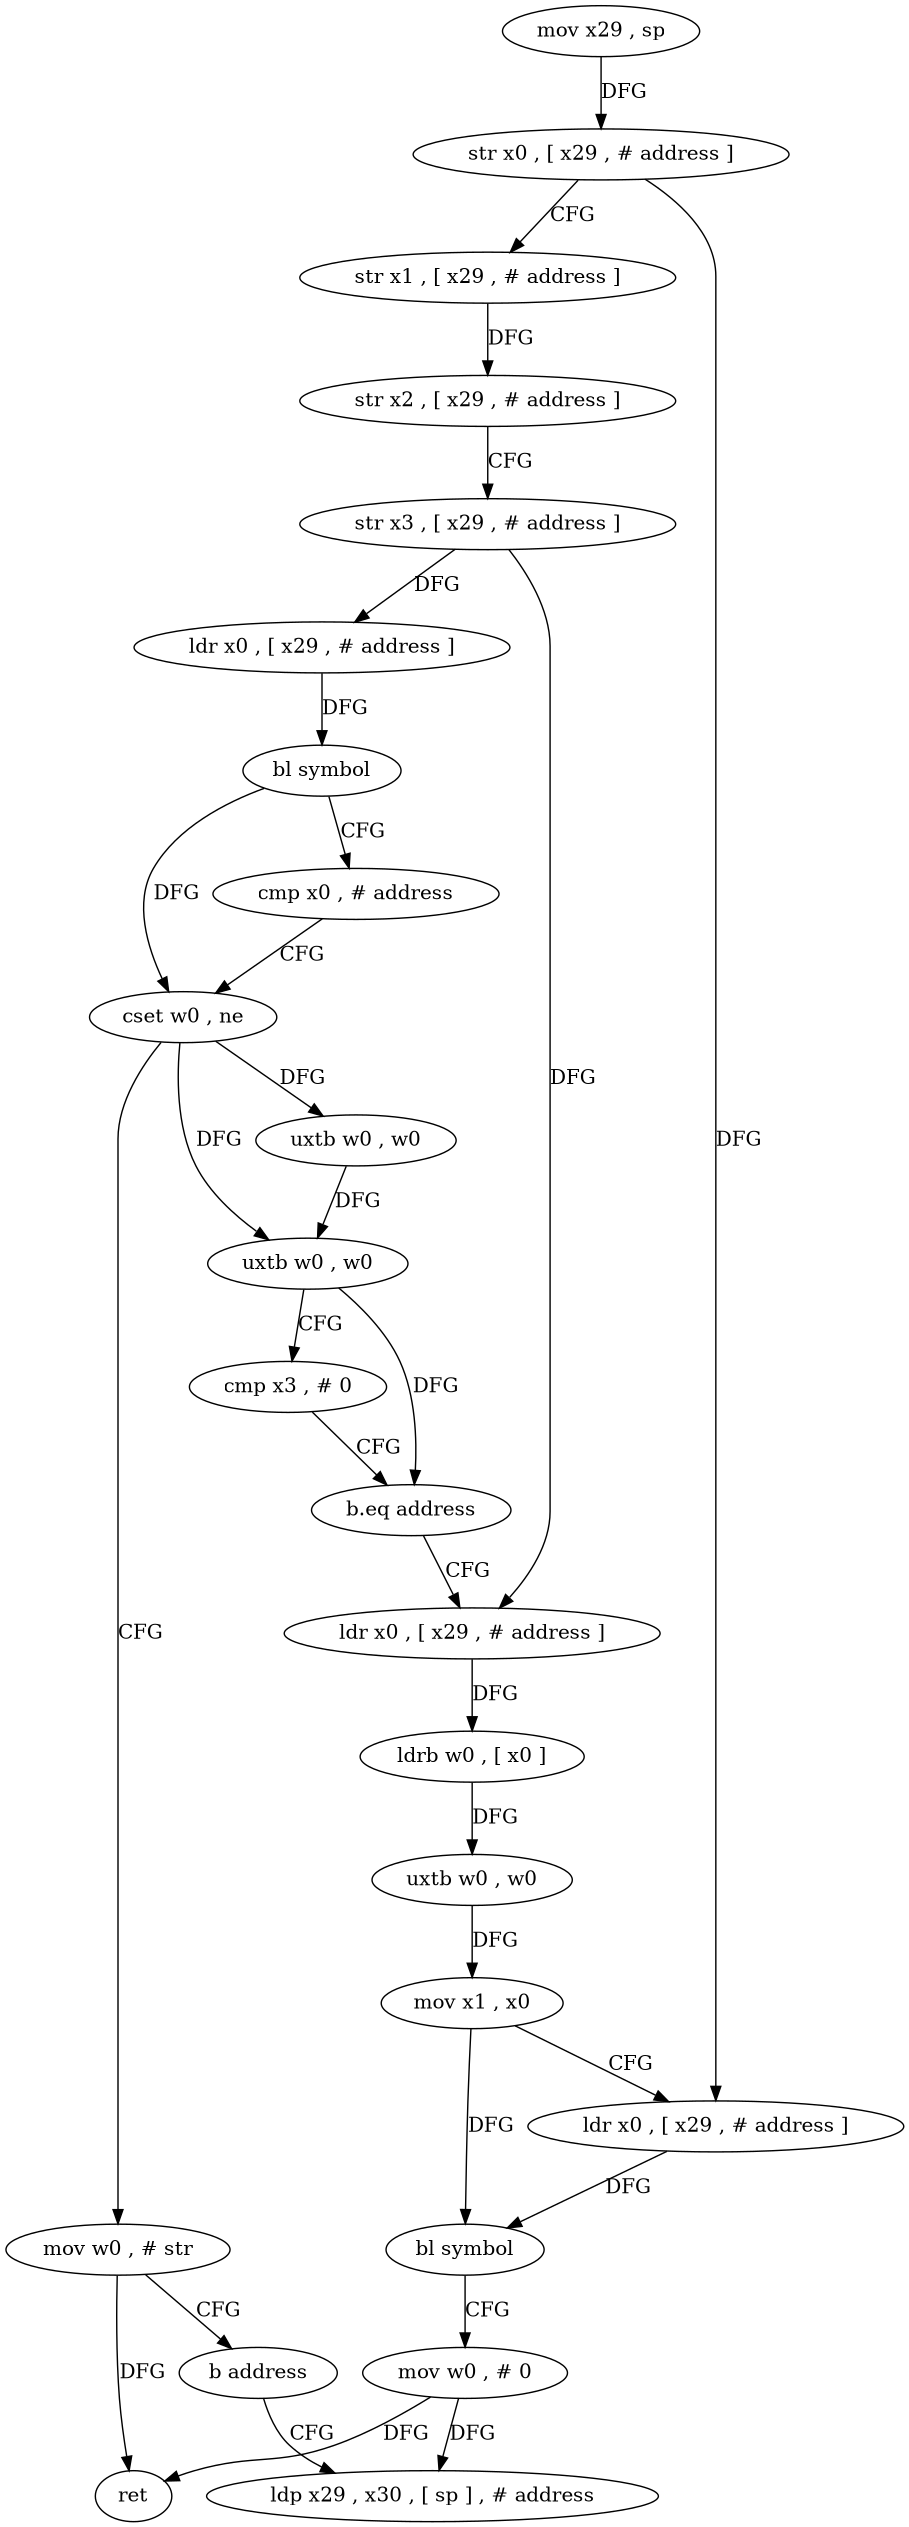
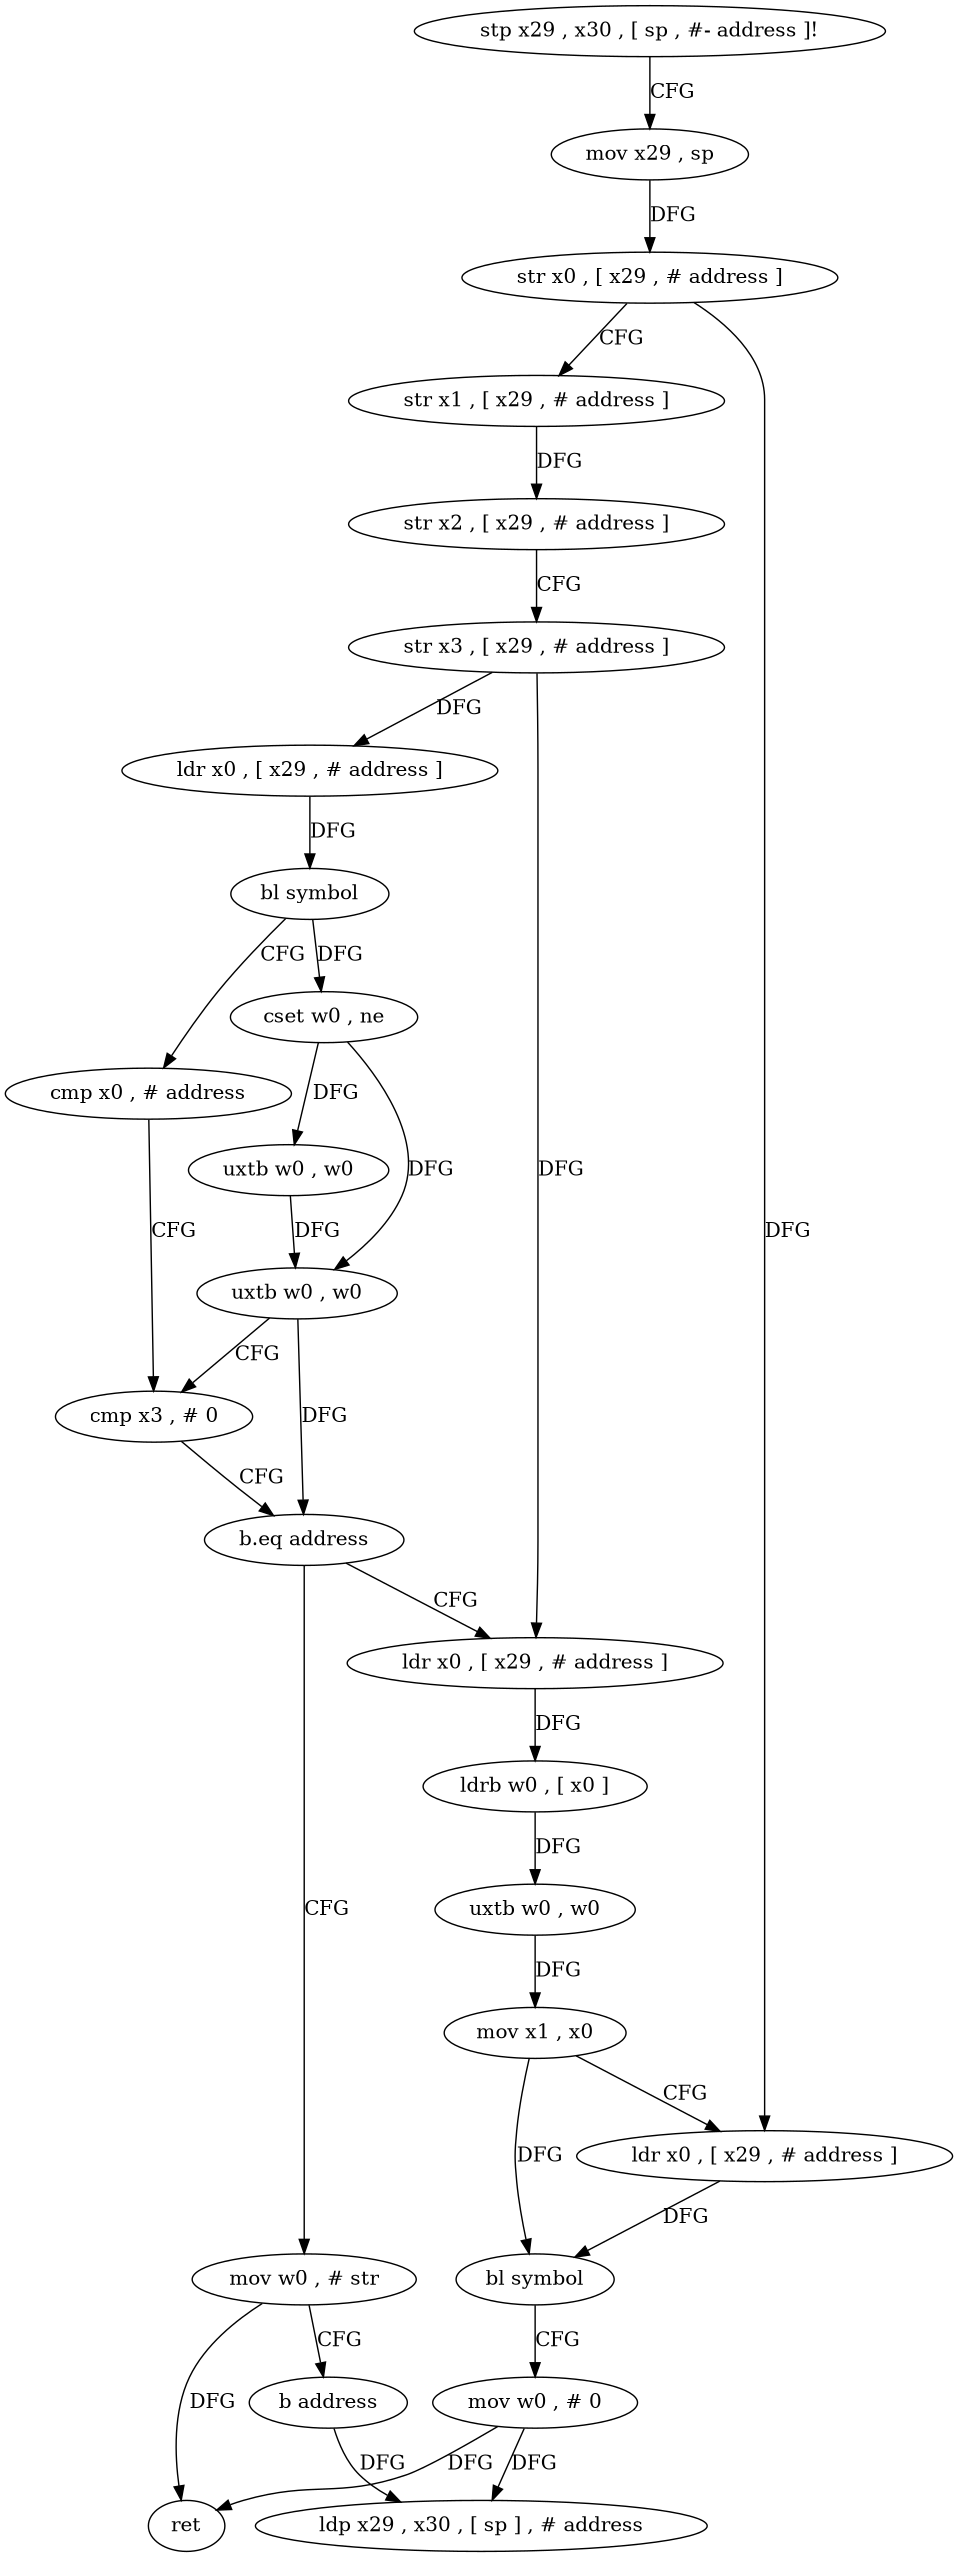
node "stp x29 , x30 , [ sp , #- address ]!": added
edge "cmp x0 , # address" -> "cset w0 , ne": now "cmp x0 , # address" -> "cmp x3 , # 0"
edge "cset w0 , ne" -> "mov w0 , # str": now "b.eq address" -> "mov w0 , # str"
edge "b address" -> "ldp x29 , x30 , [ sp ] , # address": label "CFG" -> "DFG"
